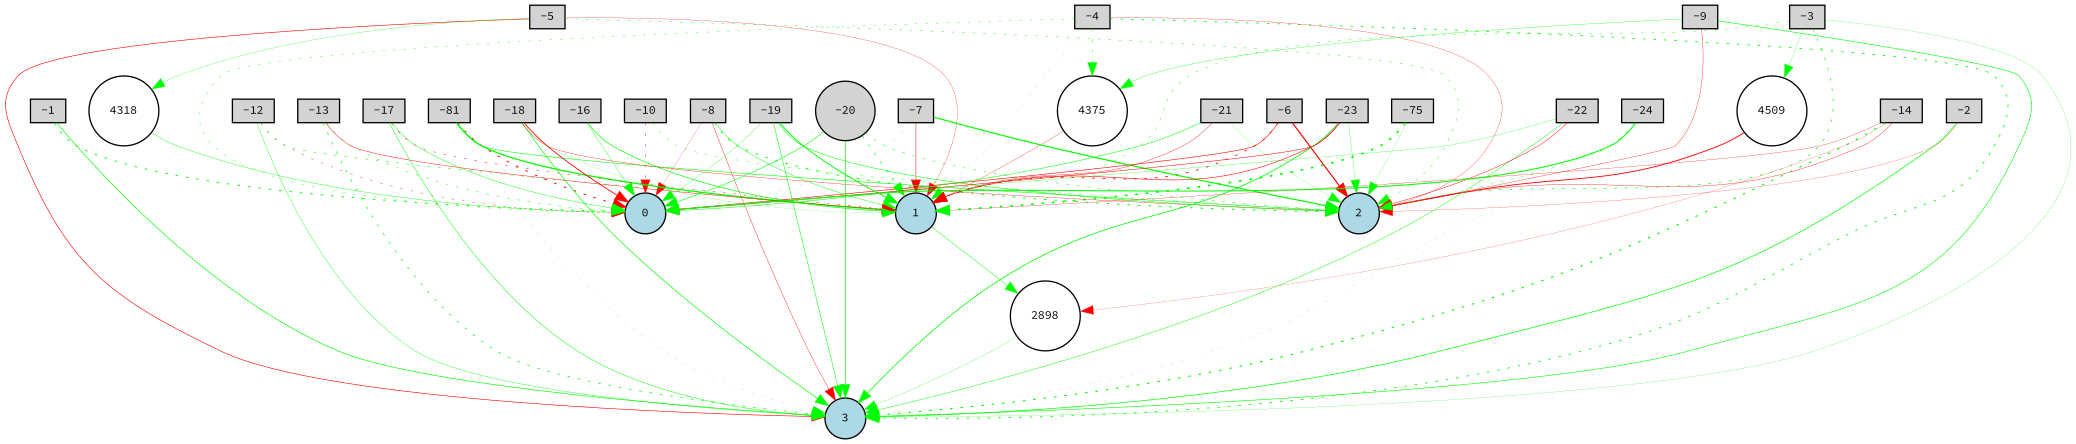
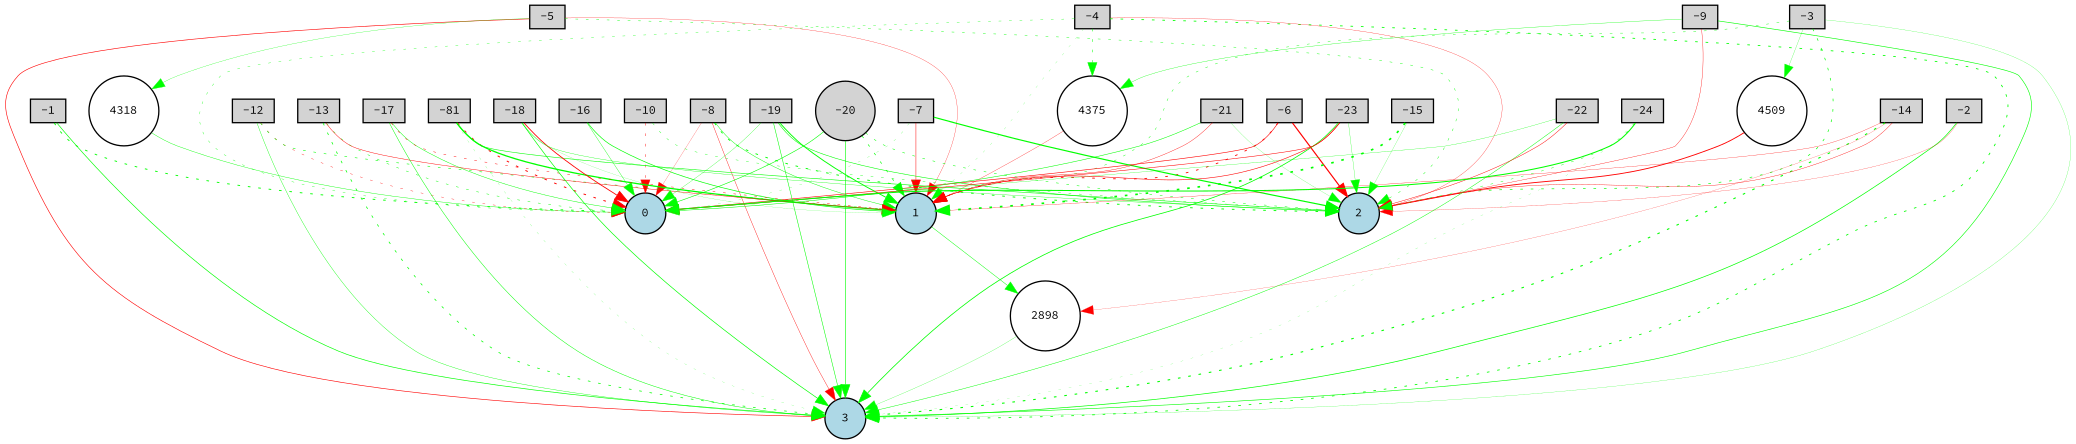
node "-75": label "-75" -> "-15"
edge "-18" -> "2": color red -> green
